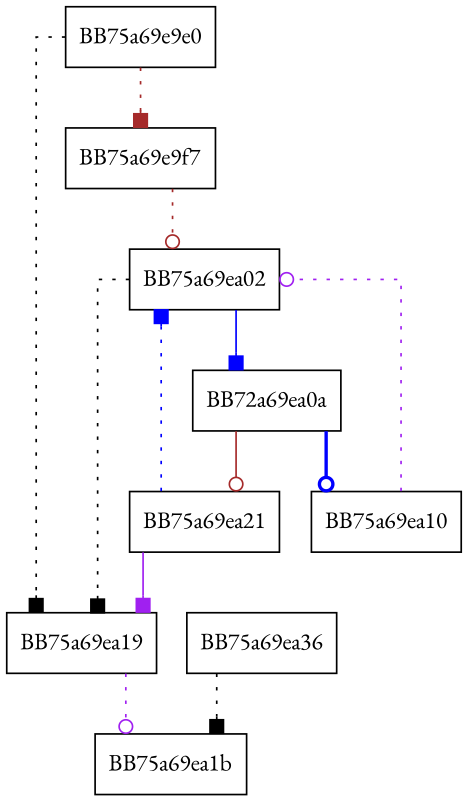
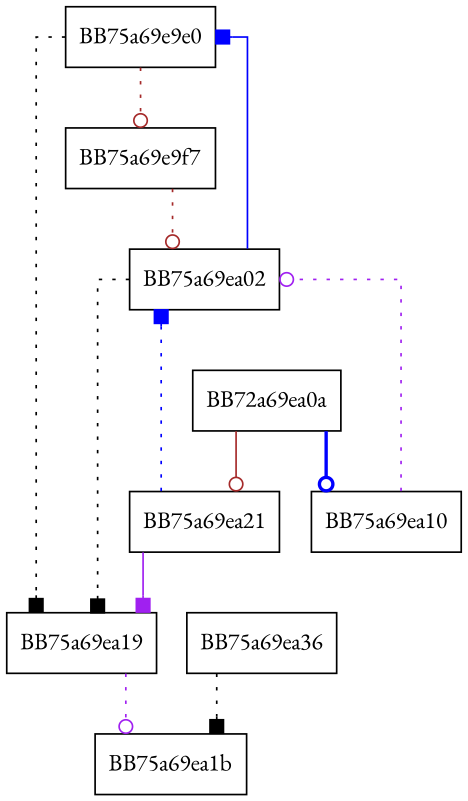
edge "BB75a69e9e0" -> "BB75a69e9f7": arrowhead box -> odot
edge "BB75a69ea02" -> "BB72a69ea0a": now "BB75a69ea02" -> "BB75a69e9e0"
